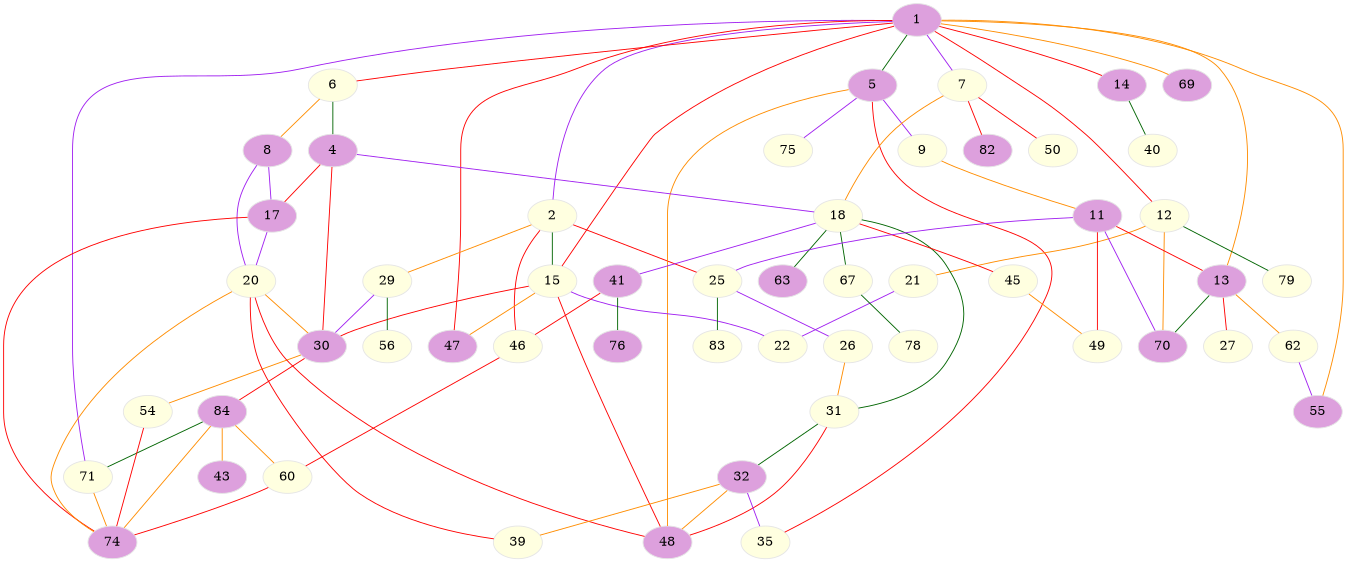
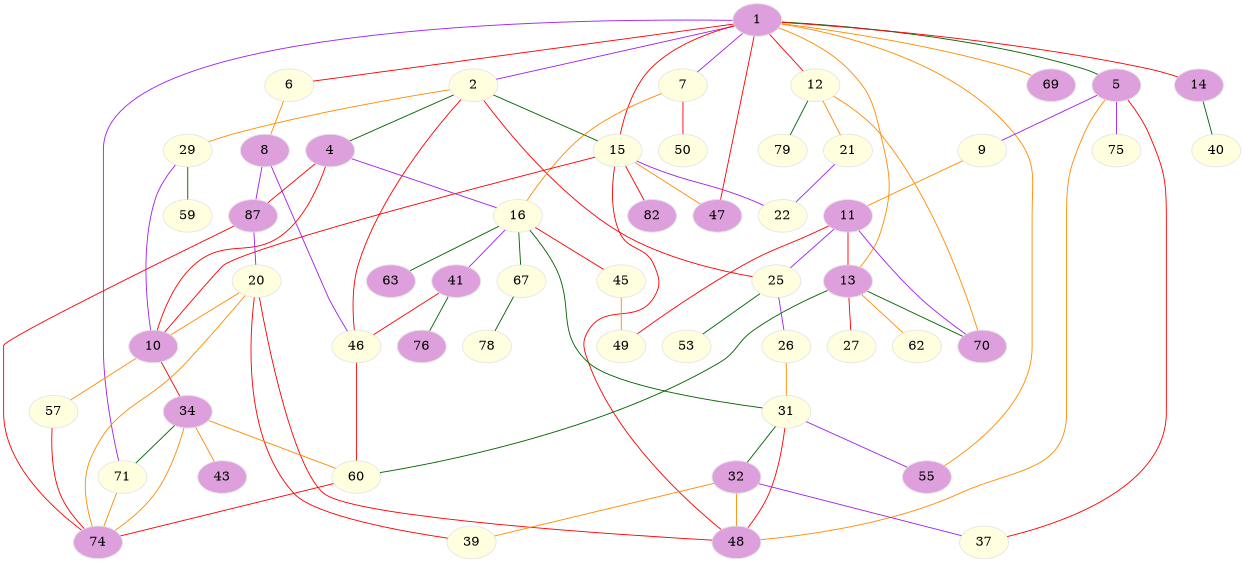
edge "6" -- "4": now "2" -- "4"
edge "7" -- "82": now "15" -- "82"
edge "8" -- "20": now "8" -- "46"
node "17": label "17" -> "87"
node "18": label "18" -> "16"
node "30": label "30" -> "10"
node "56": label "56" -> "59"
node "83": label "83" -> "53"
edge "62" -- "55": now "31" -- "55"
edge "13" -- "60": added
node "54": label "54" -> "57"
node "84": label "84" -> "34"
node "35": label "35" -> "37"
